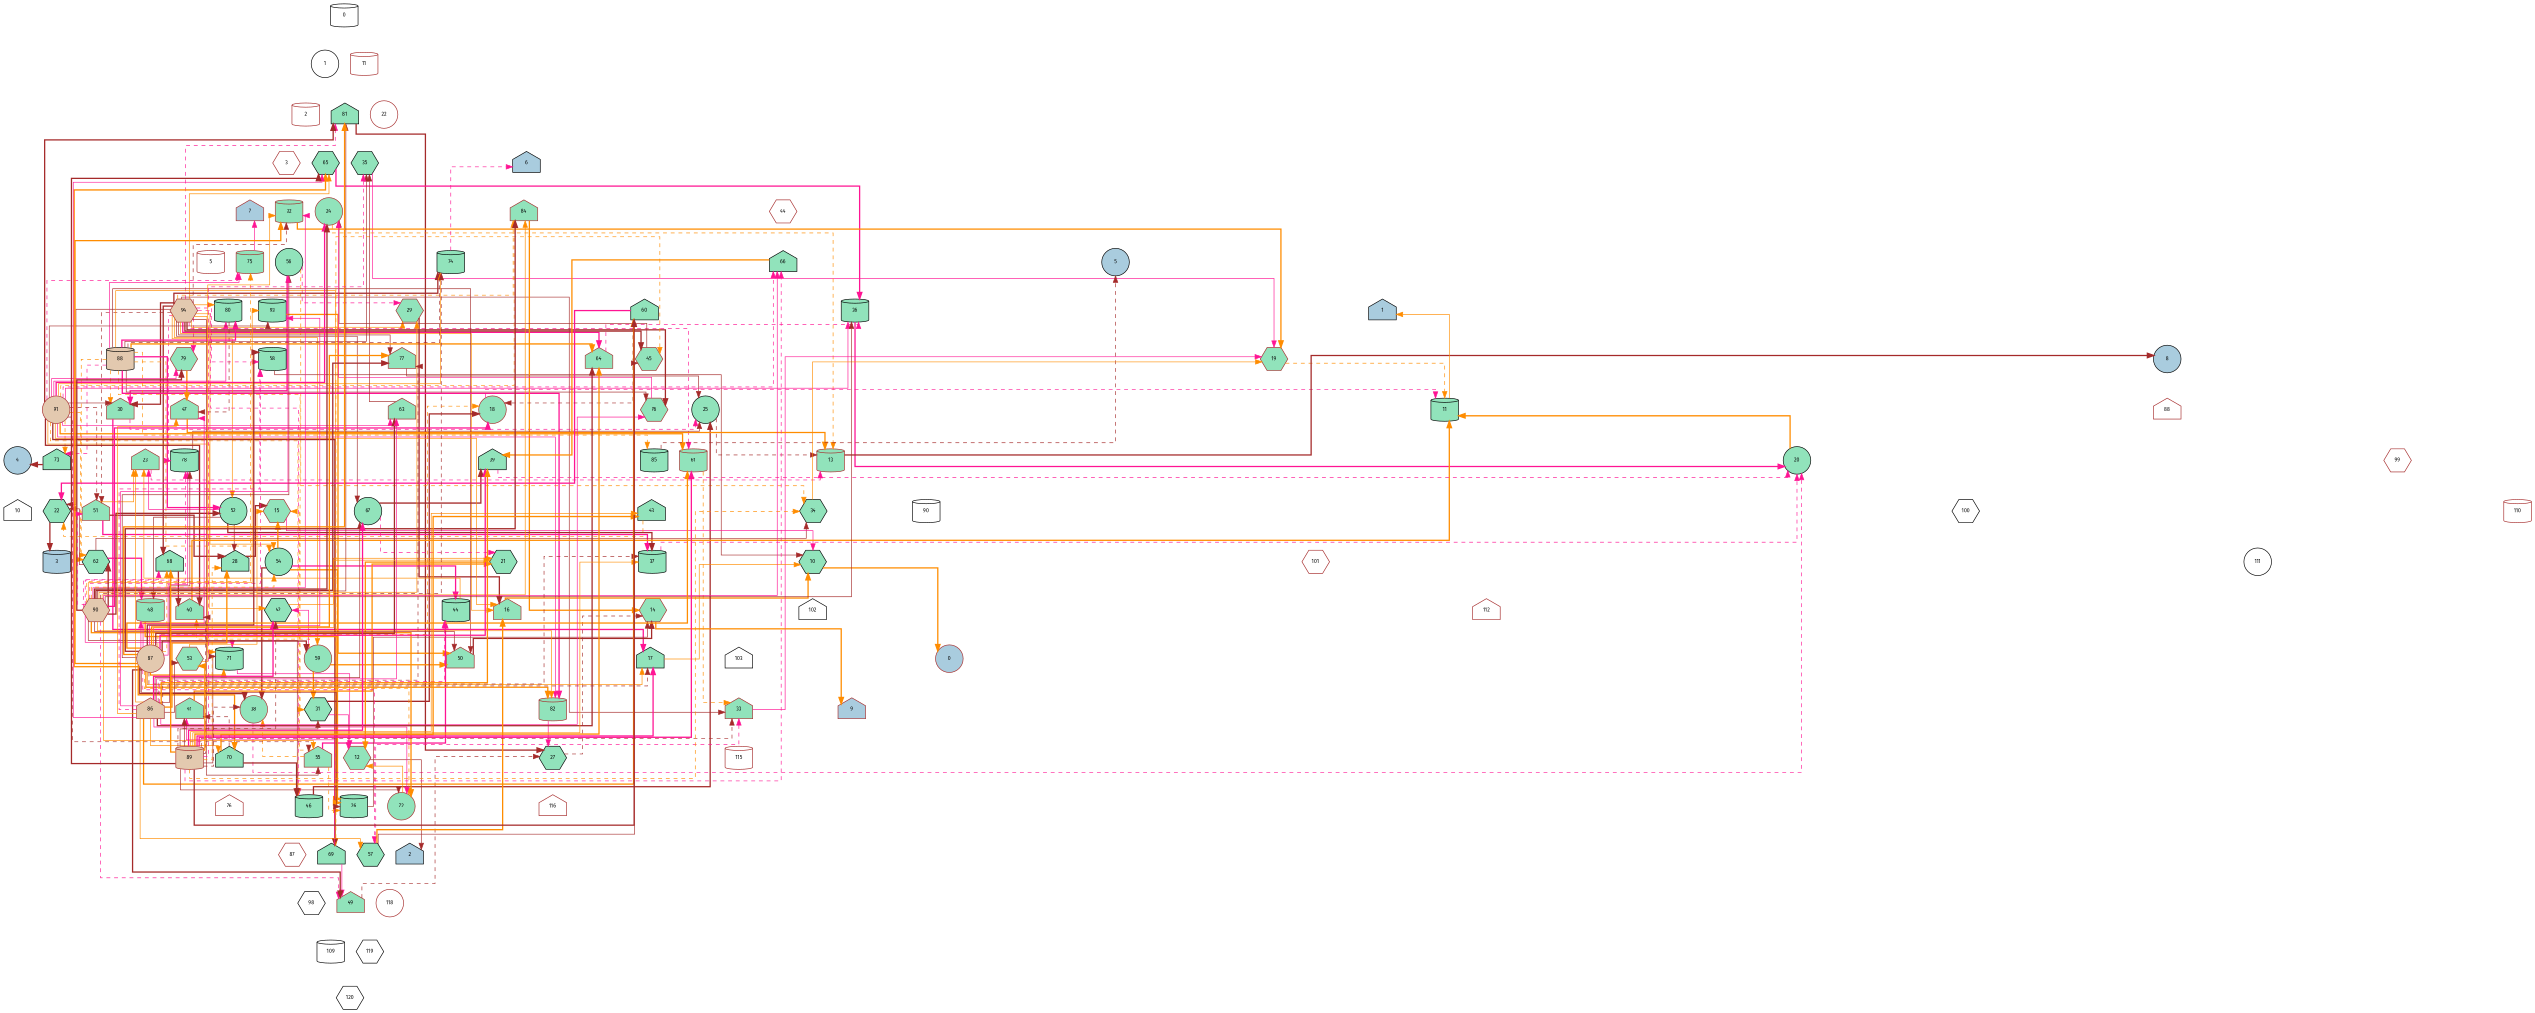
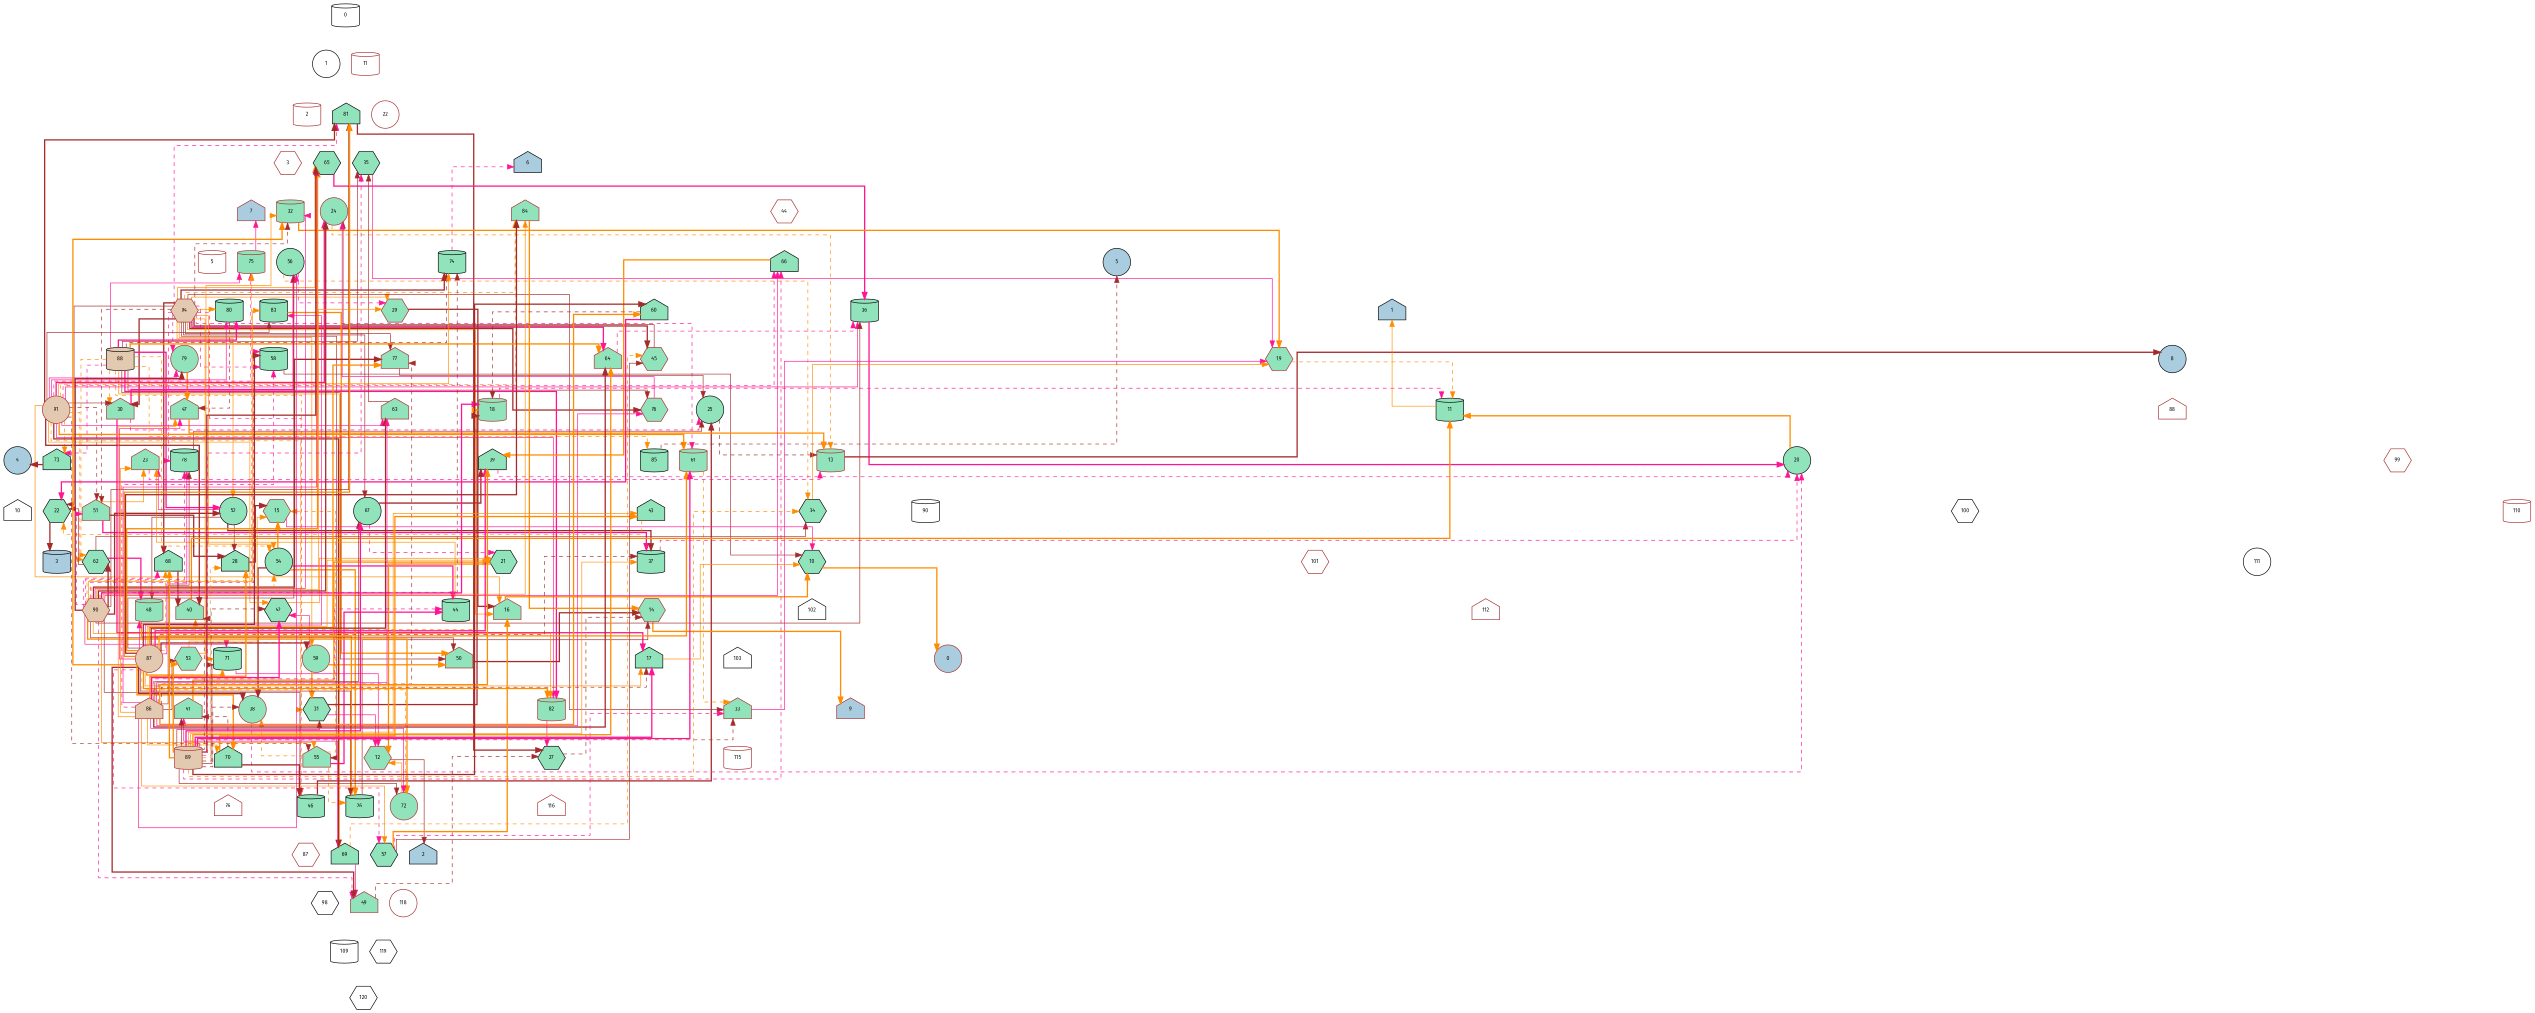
node "93": label "93" -> "83"
node "79": shape hexagon -> circle
edge "56" -> "30": reversed
node "18": shape circle -> cylinder
